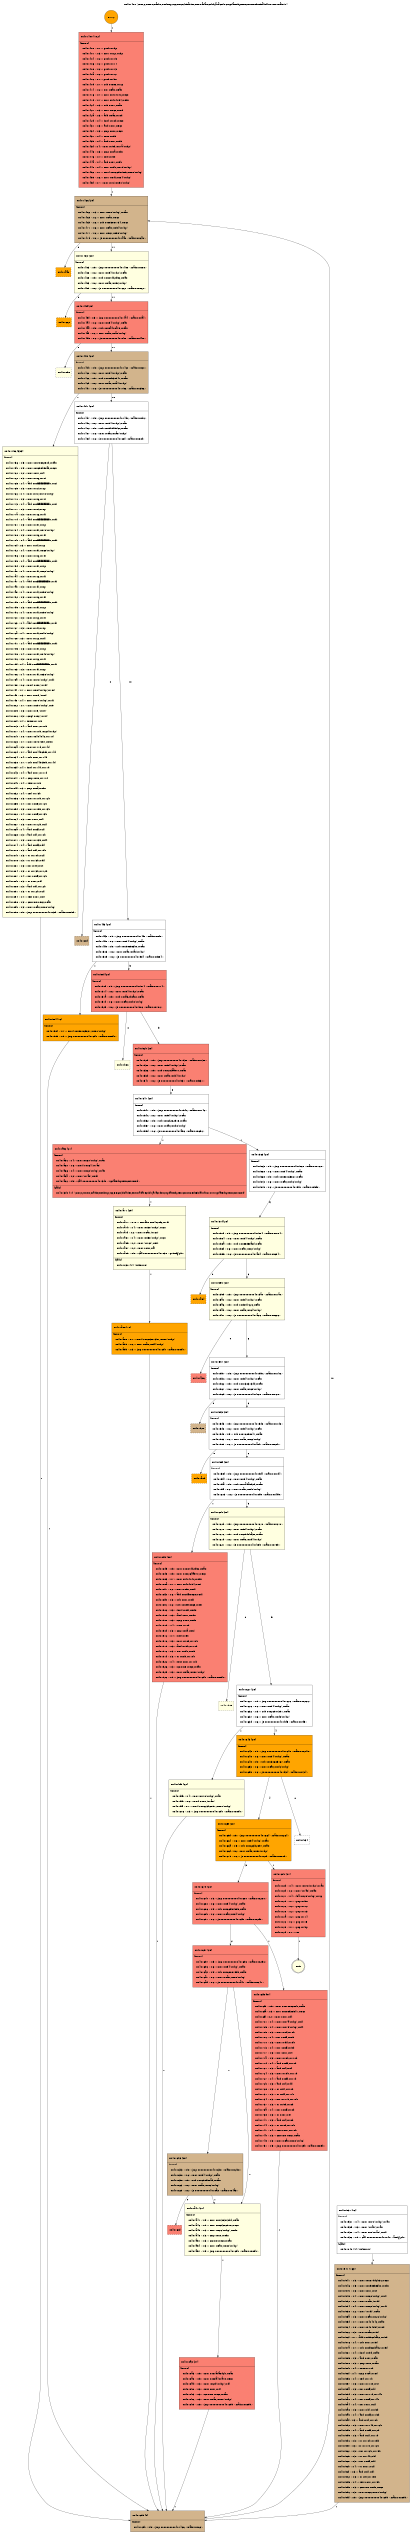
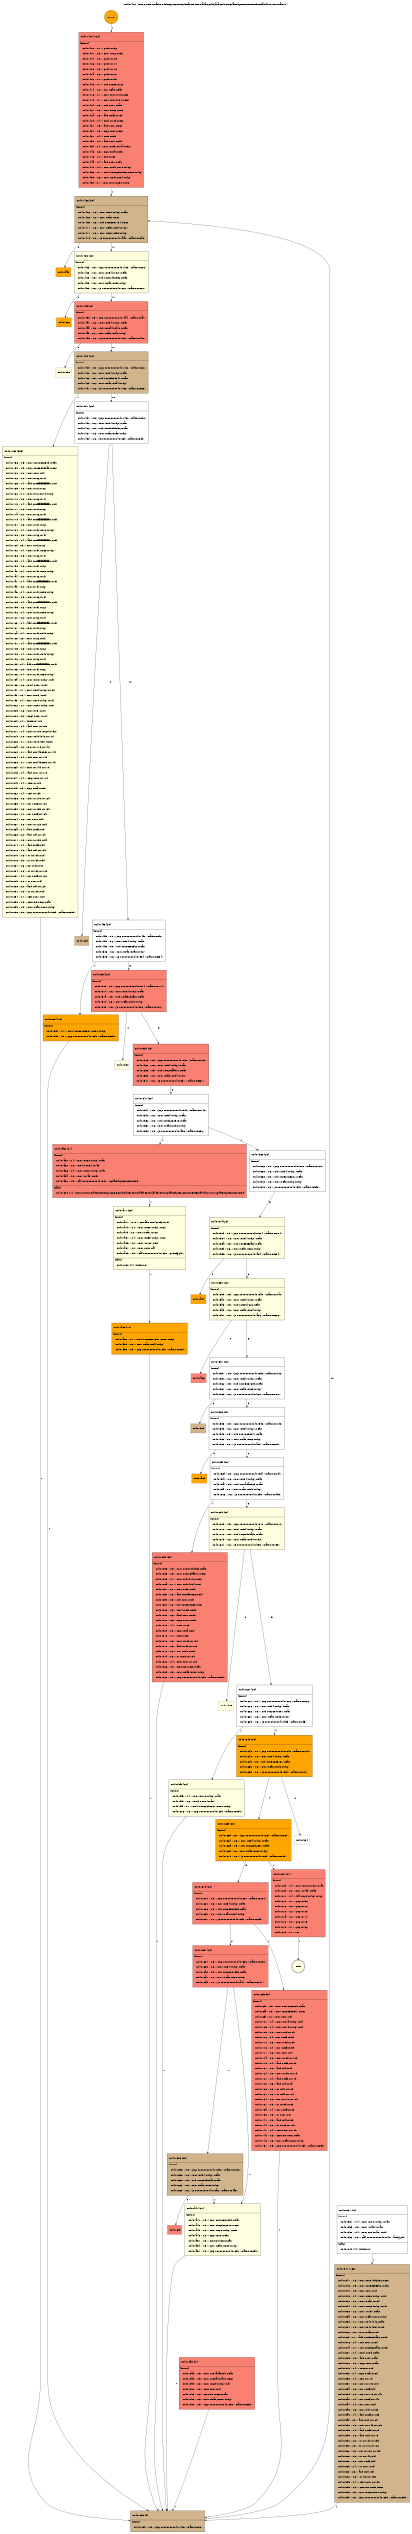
edge "0x401a41 [27]" -> "0x4018a3 [27]": now "0x401a41 [27]" -> "0x401c9b [5]"
